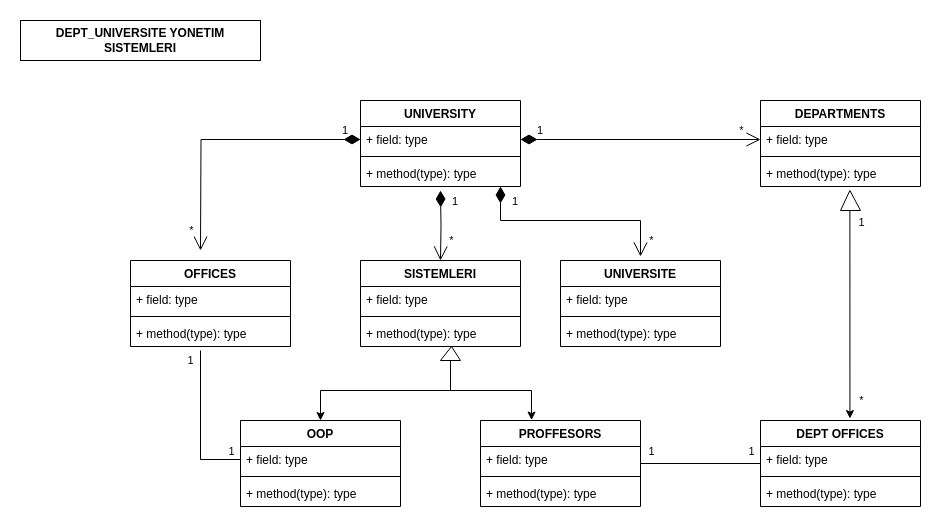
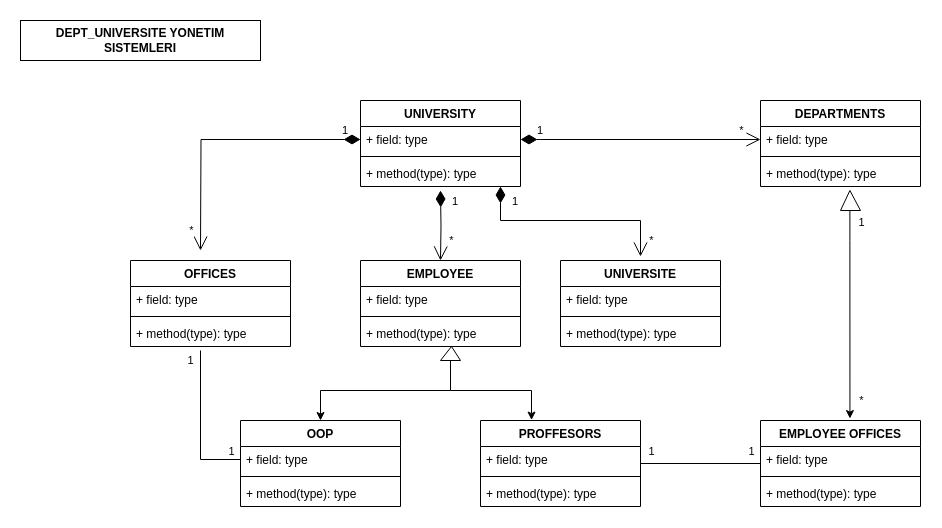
node "SISTEMLERI": label "SISTEMLERI" -> "EMPLOYEE"
node "DEPT OFFICES": label "DEPT OFFICES" -> "EMPLOYEE OFFICES"
